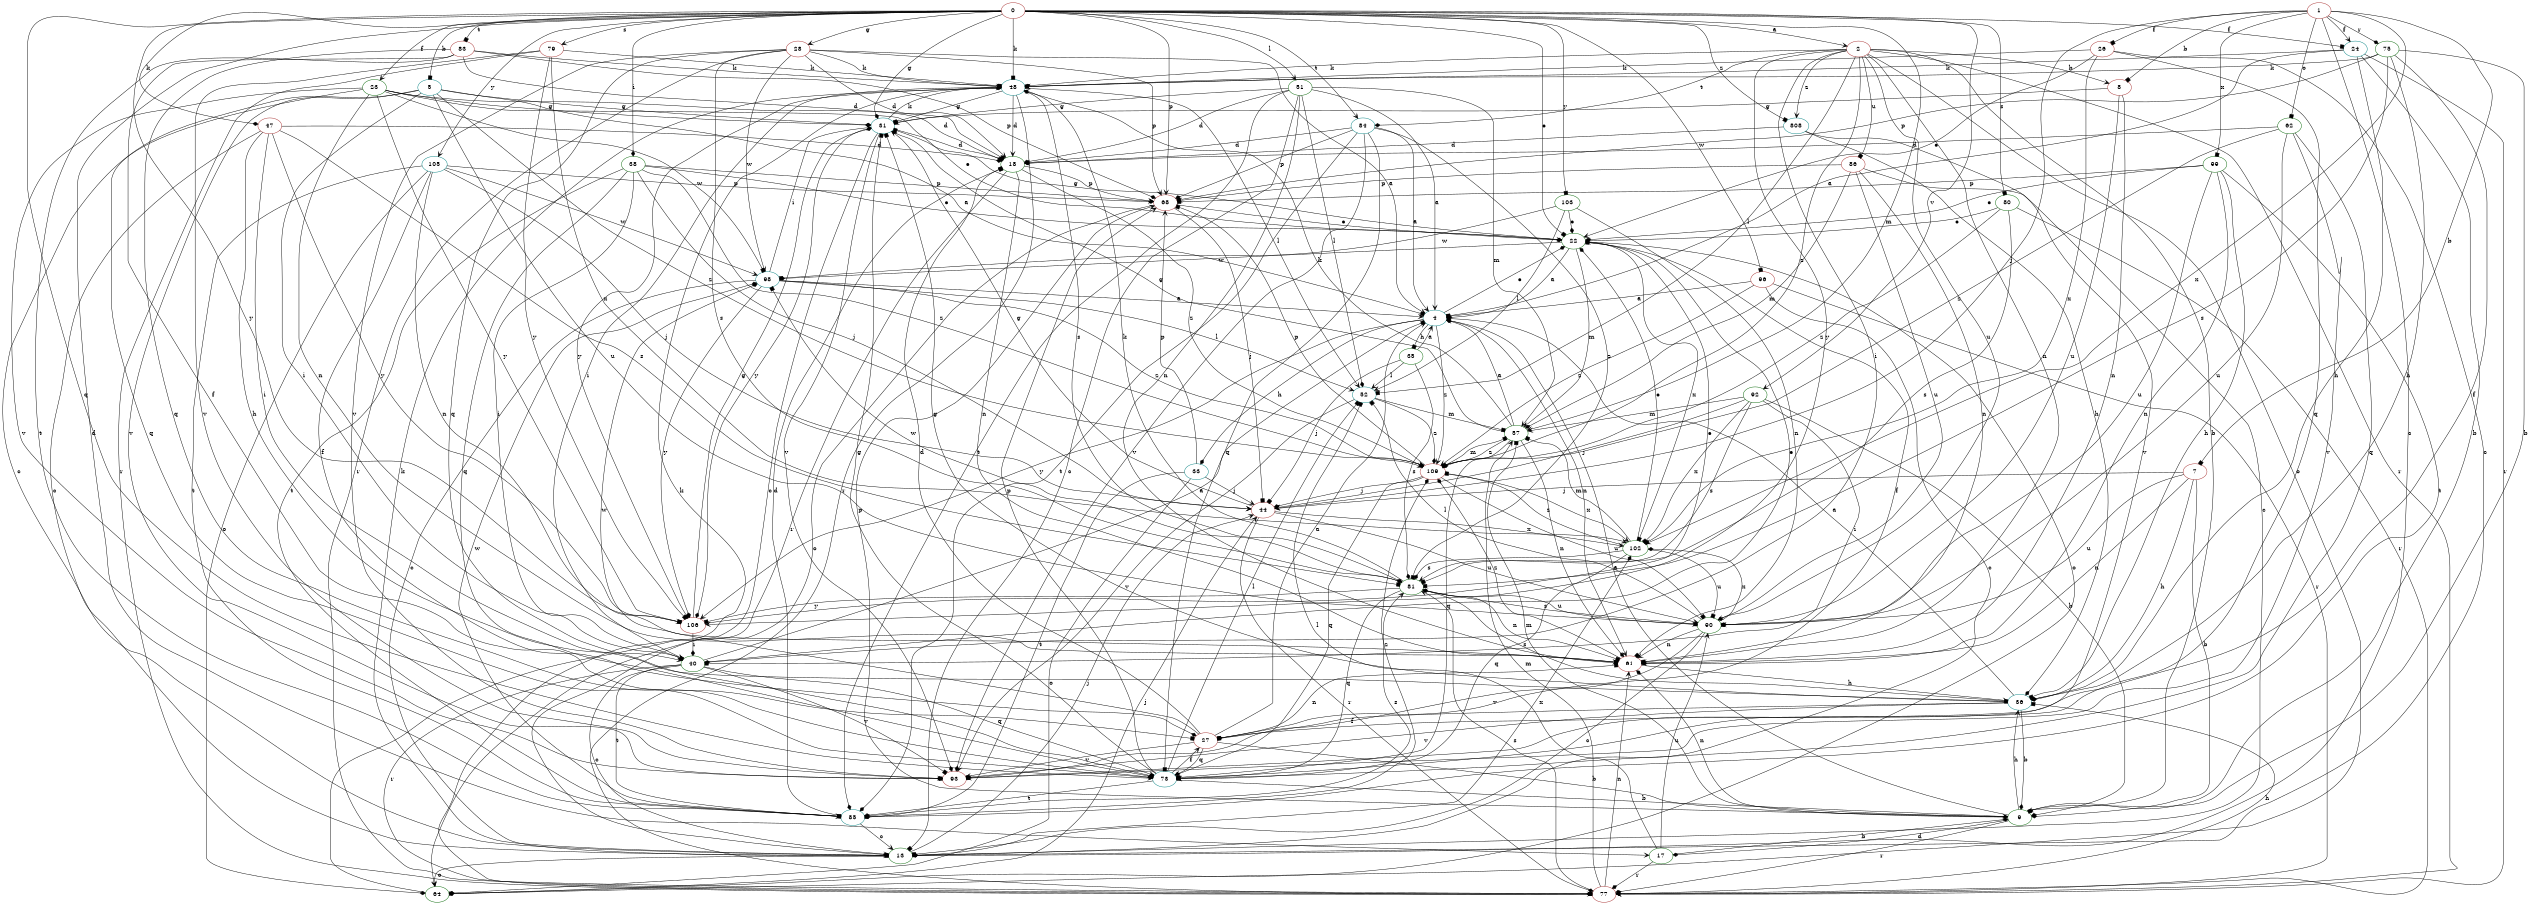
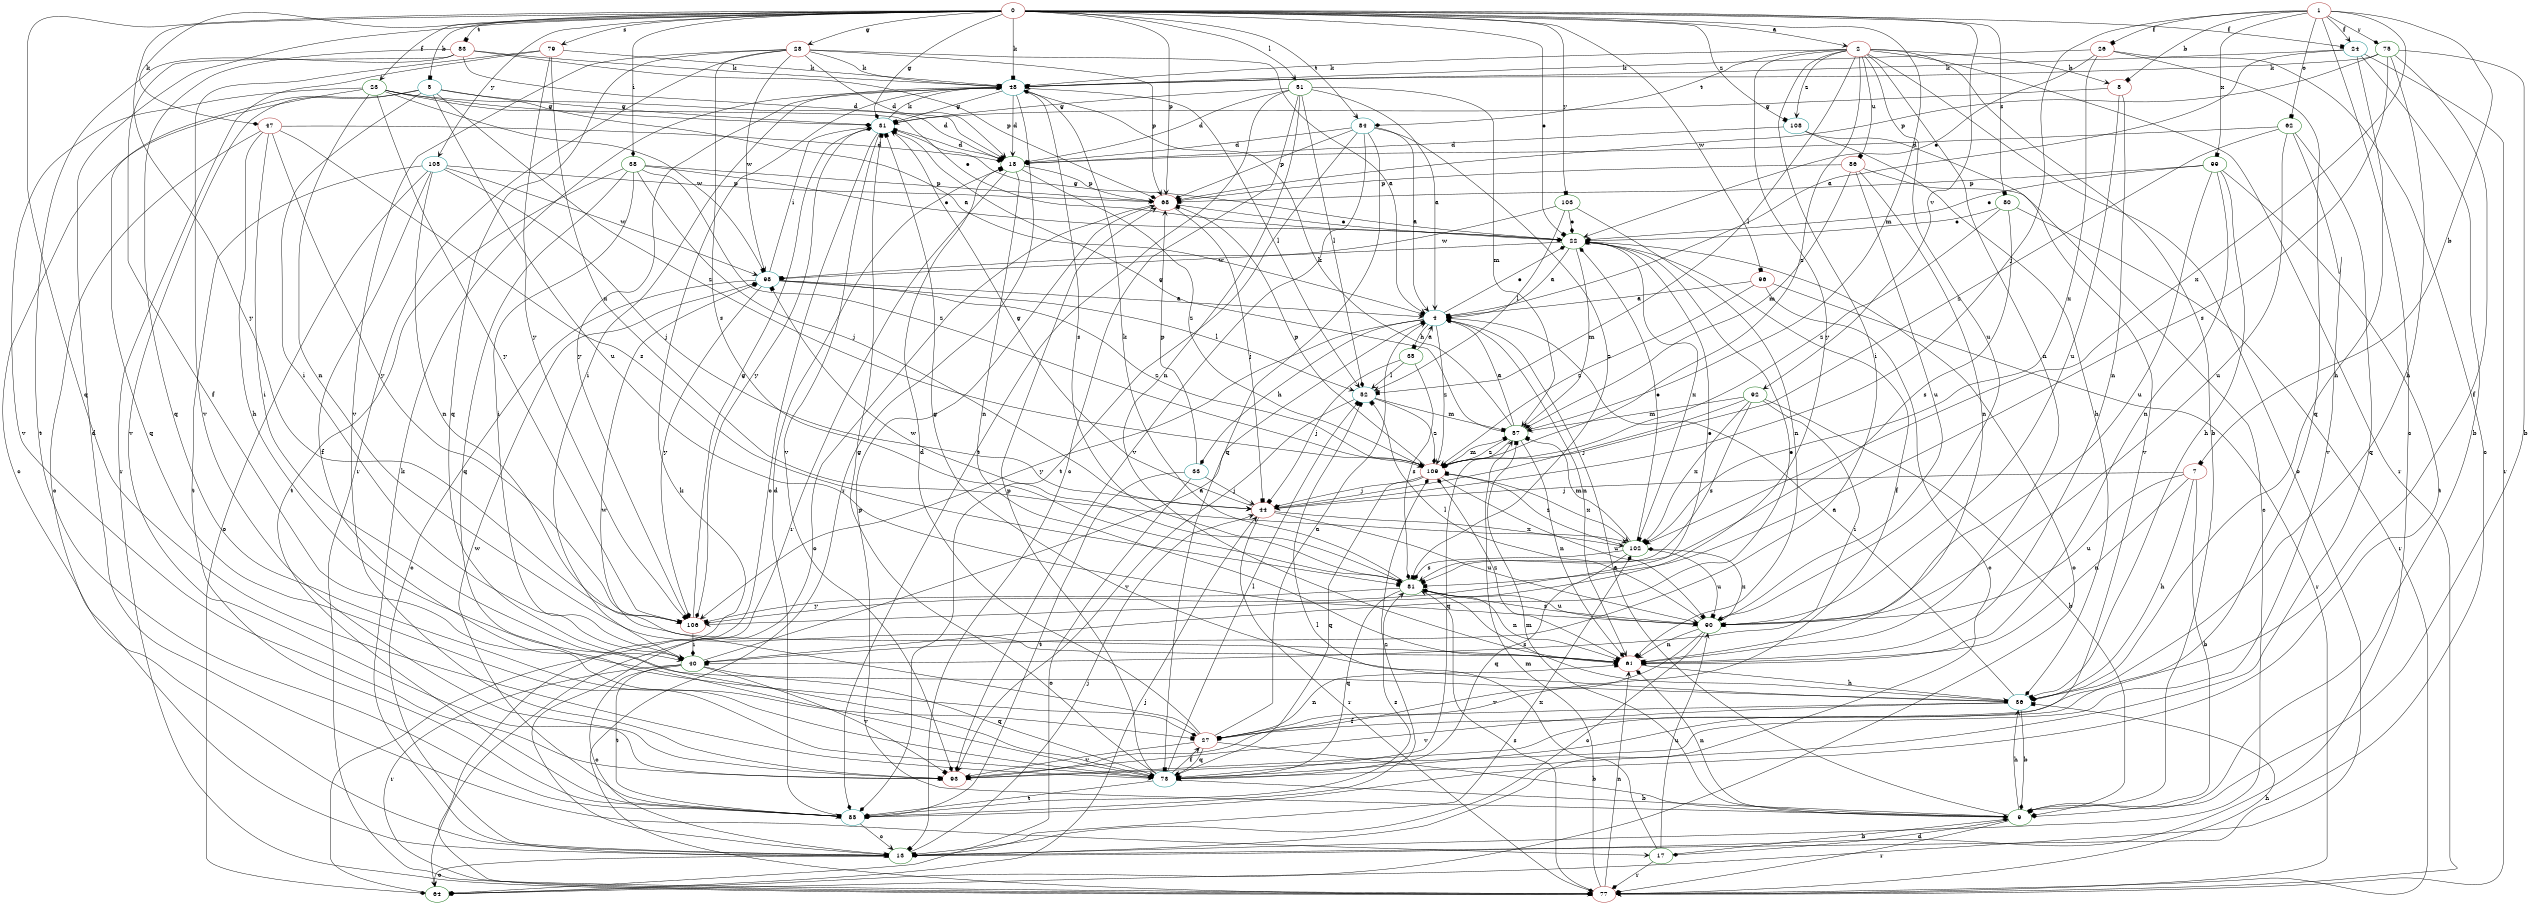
node "808": label "808" -> "108"
